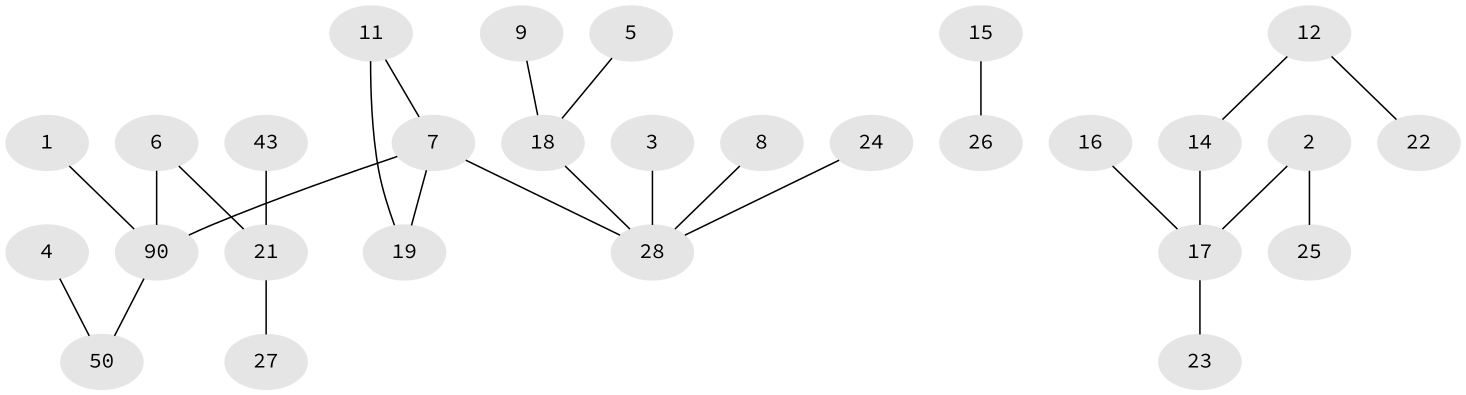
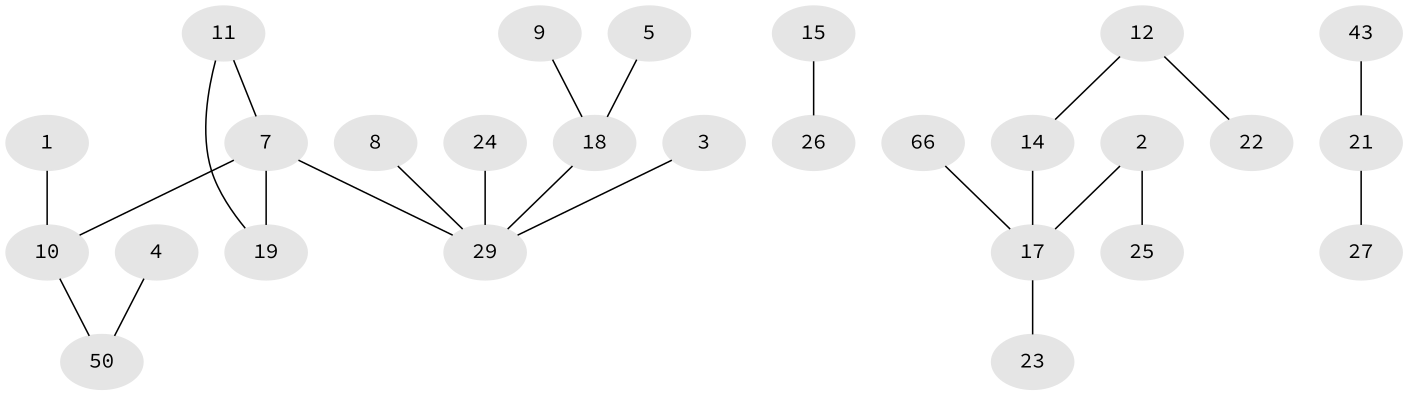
node "6": removed
node "16": label "16" -> "66"
node "90": label "90" -> "10"
node "28": label "28" -> "29"
